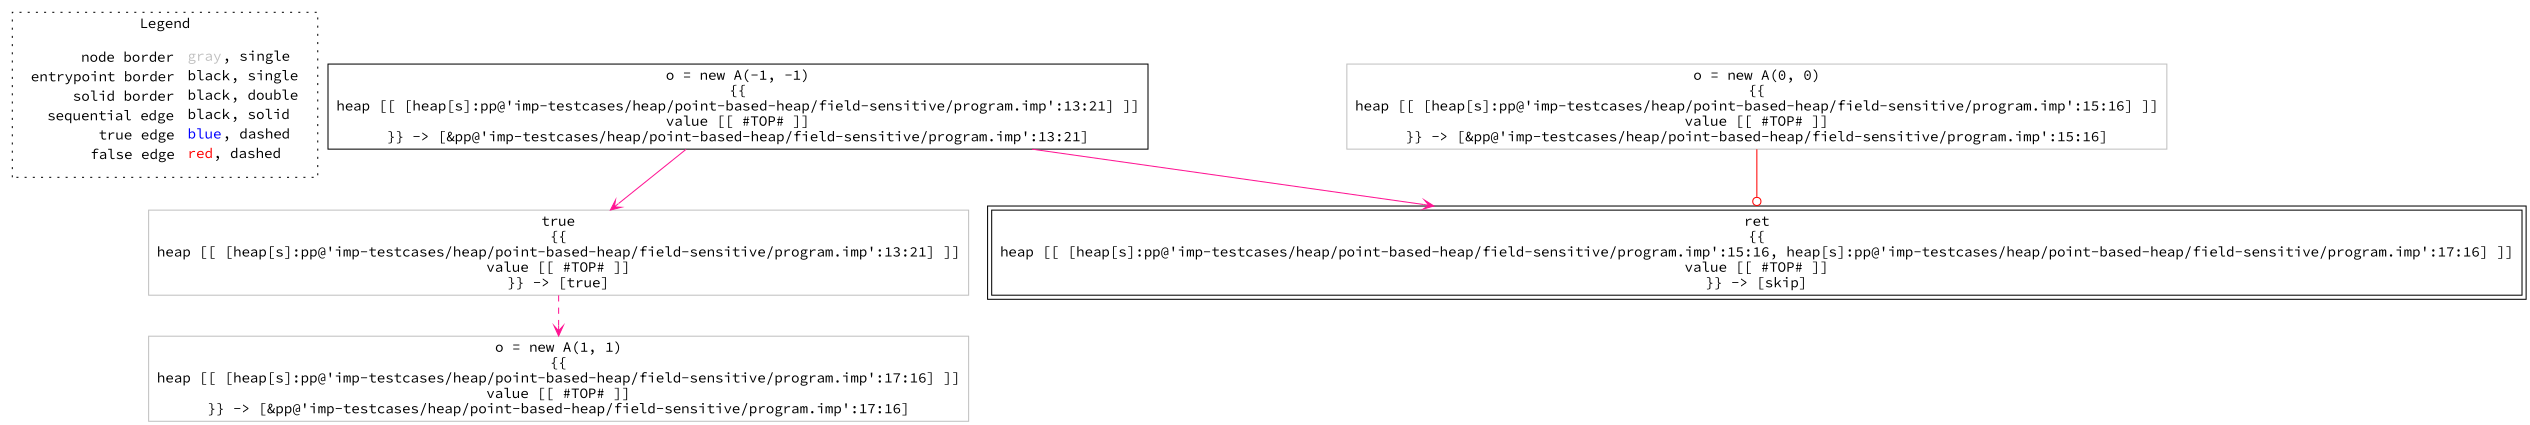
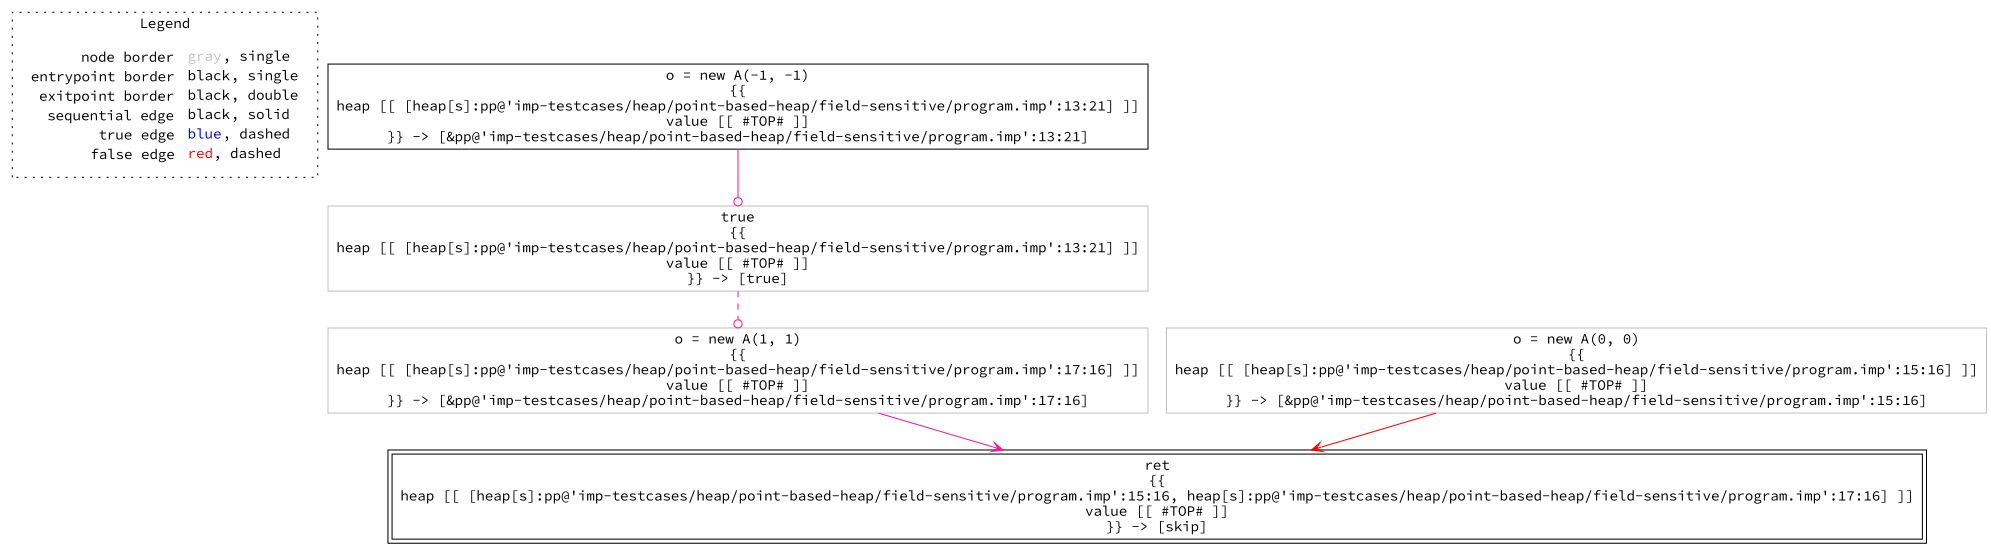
node "node border": text "solid border" -> "exitpoint border"
edge "o = new A(0, 0)" -> "ret": arrowhead odot -> vee
edge "o = new A(-1, -1)" -> "true": arrowhead vee -> odot
edge "o = new A(-1, -1)" -> "ret": now "o = new A(1, 1)" -> "ret"
edge "true" -> "o = new A(1, 1)": arrowhead vee -> odot
